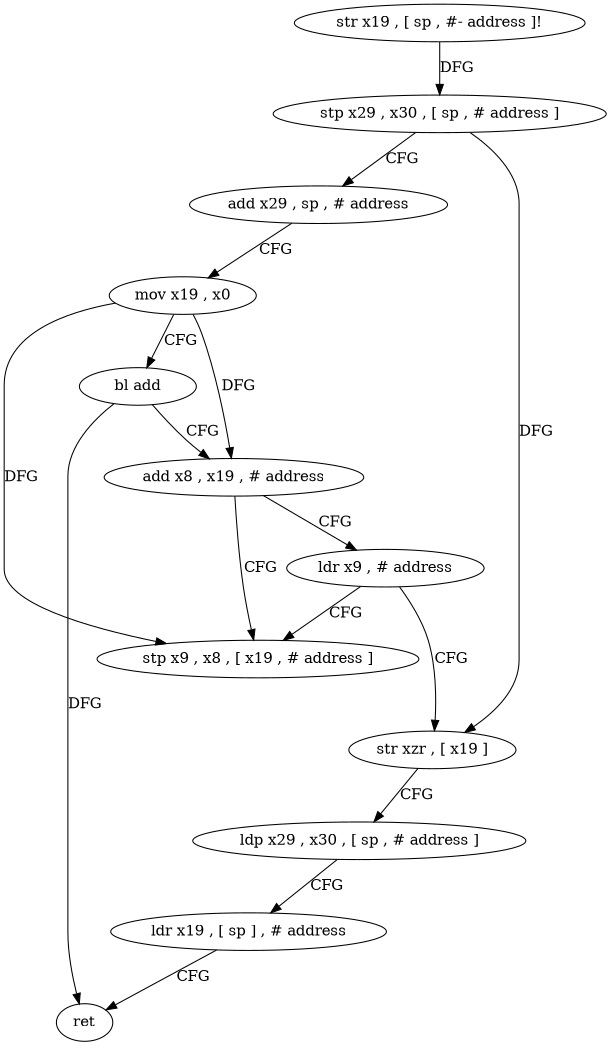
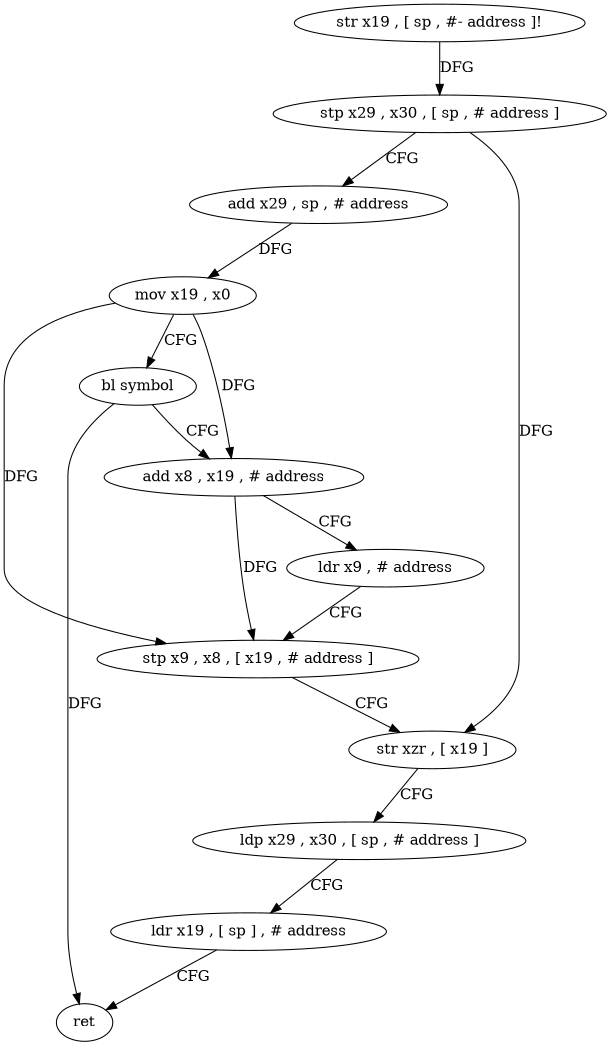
edge "add x29 , sp , # address" -> "mov x19 , x0": label "CFG" -> "DFG"
node "bl add": label "bl add" -> "bl symbol"
edge "add x8 , x19 , # address" -> "stp x9 , x8 , [ x19 , # address ]": label "CFG" -> "DFG"
edge "ldr x9 , # address" -> "str xzr , [ x19 ]": now "stp x9 , x8 , [ x19 , # address ]" -> "str xzr , [ x19 ]"
